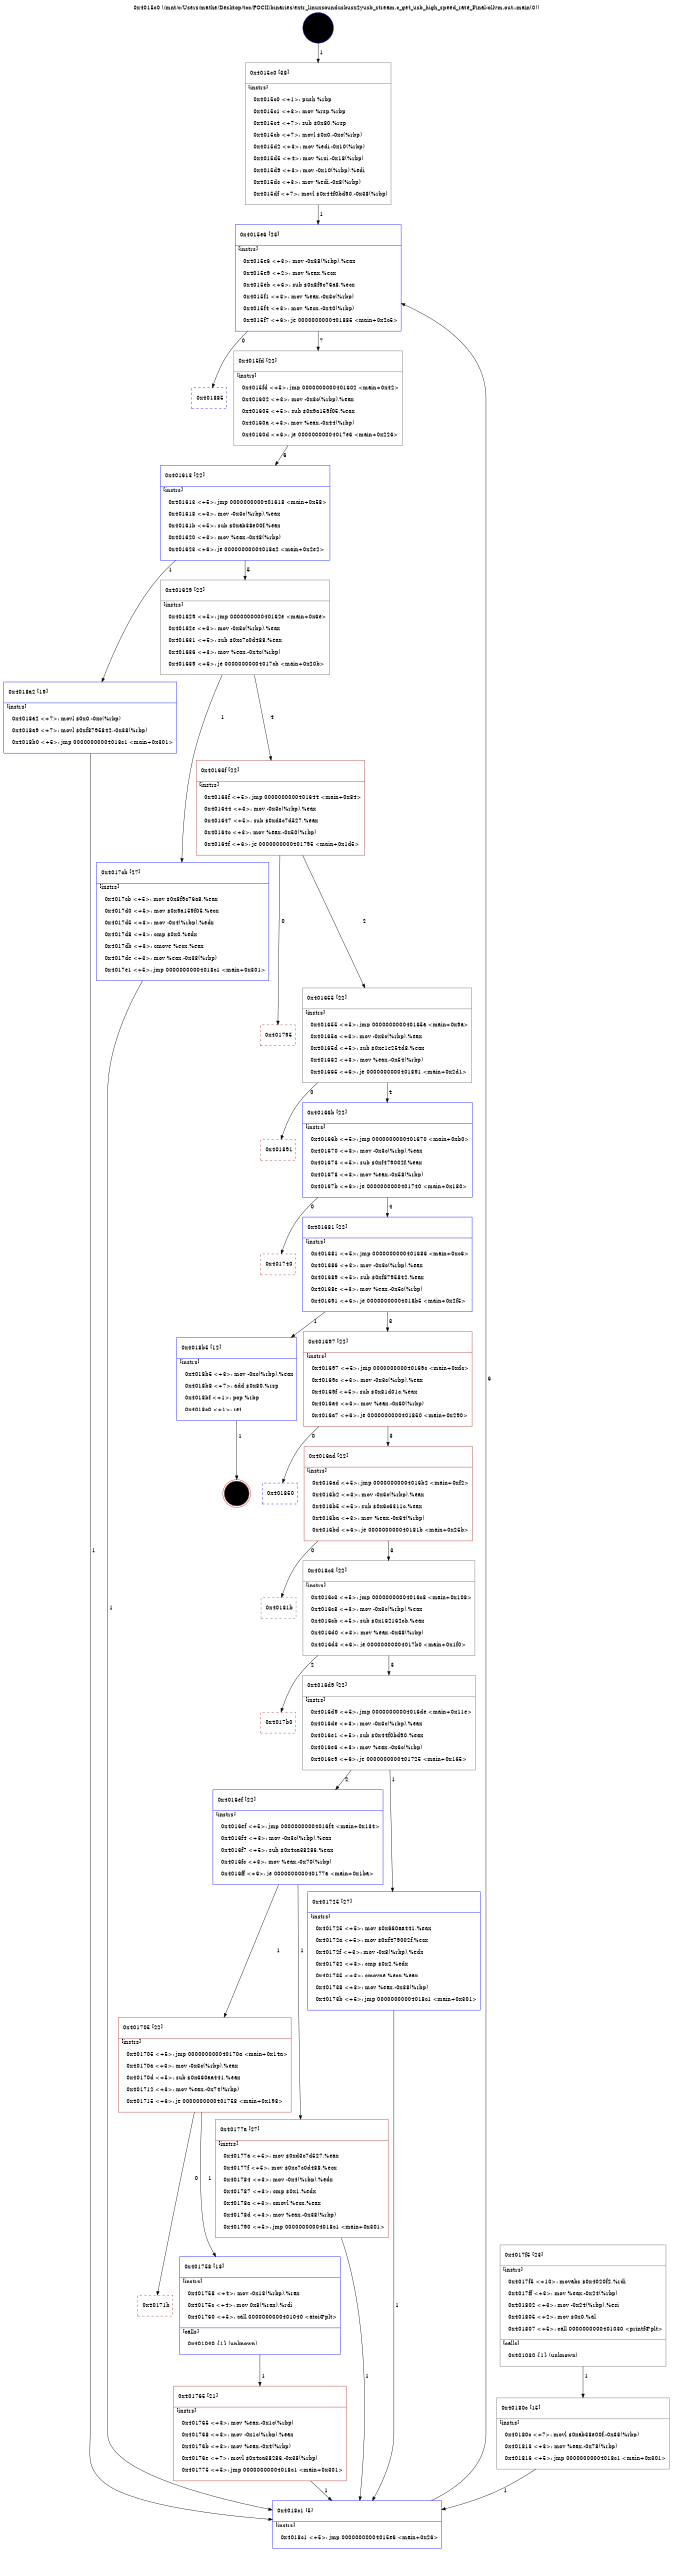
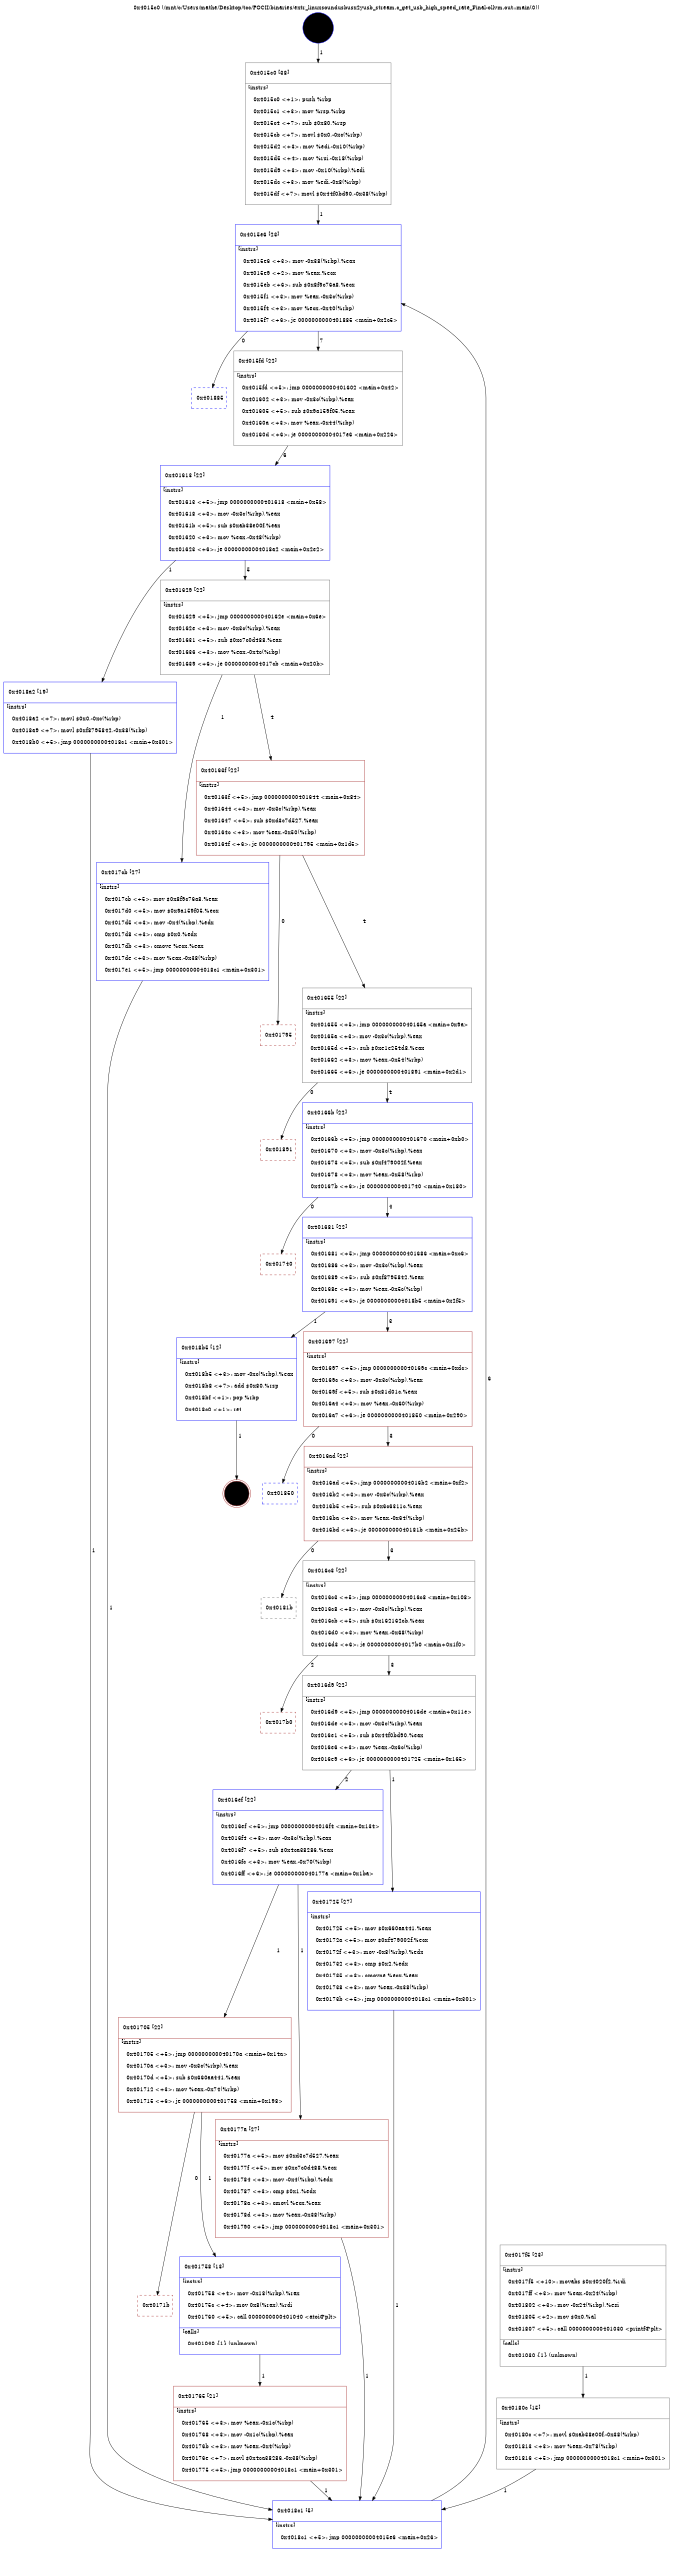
edge "0x40163f [22]" -> "0x401655 [22]": label " 2" -> " 4"
